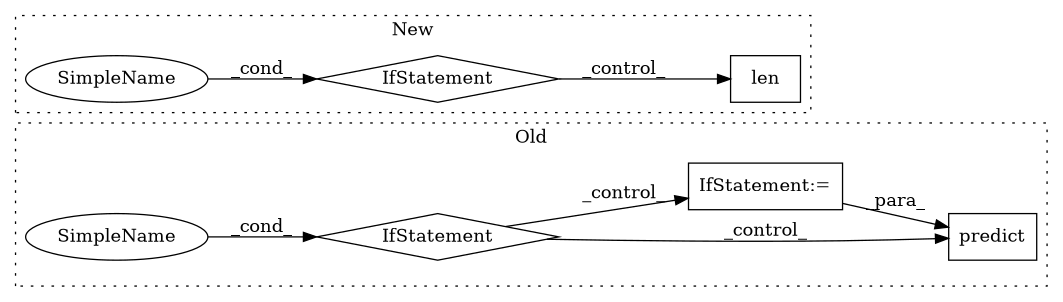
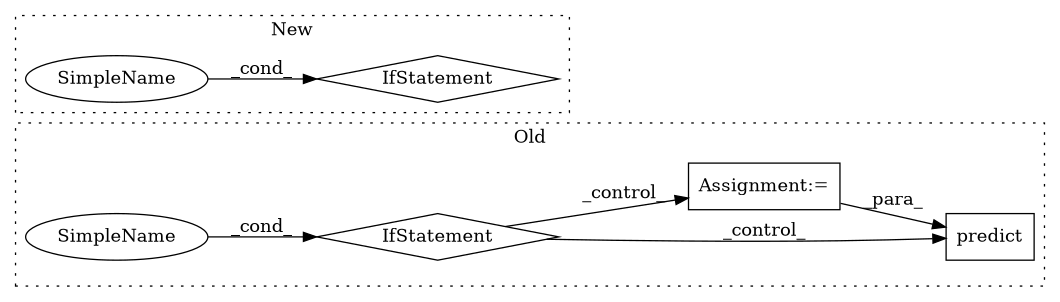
node "len": removed
node "IfStatement:=": label "IfStatement:=" -> "Assignment:="
